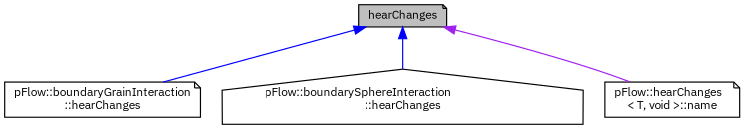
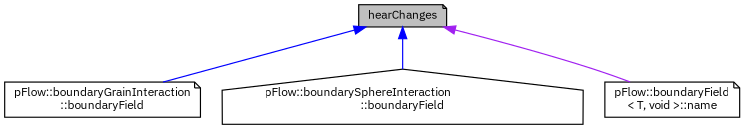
node "pFlow::boundaryGrainInteraction ::hearChanges": label "pFlow::boundaryGrainInteraction ::hearChanges" -> "pFlow::boundaryGrainInteraction ::boundaryField"
node "pFlow::boundarySphereInteraction ::hearChanges": label "pFlow::boundarySphereInteraction ::hearChanges" -> "pFlow::boundarySphereInteraction ::boundaryField"
node "pFlow::hearChanges < T, void >::name": label "pFlow::hearChanges < T, void >::name" -> "pFlow::boundaryField < T, void >::name"
